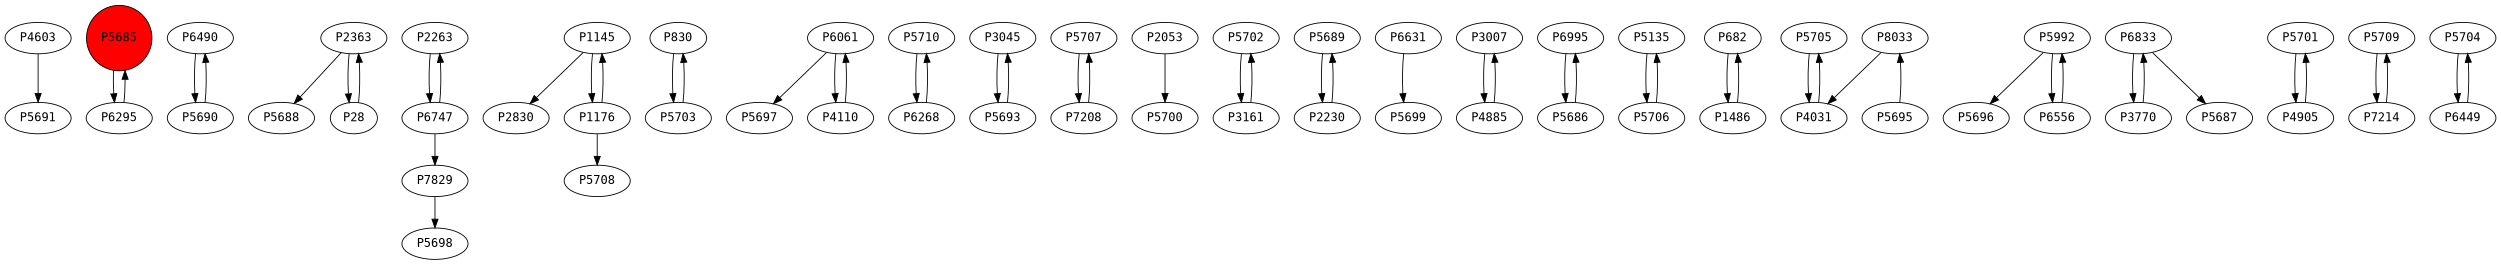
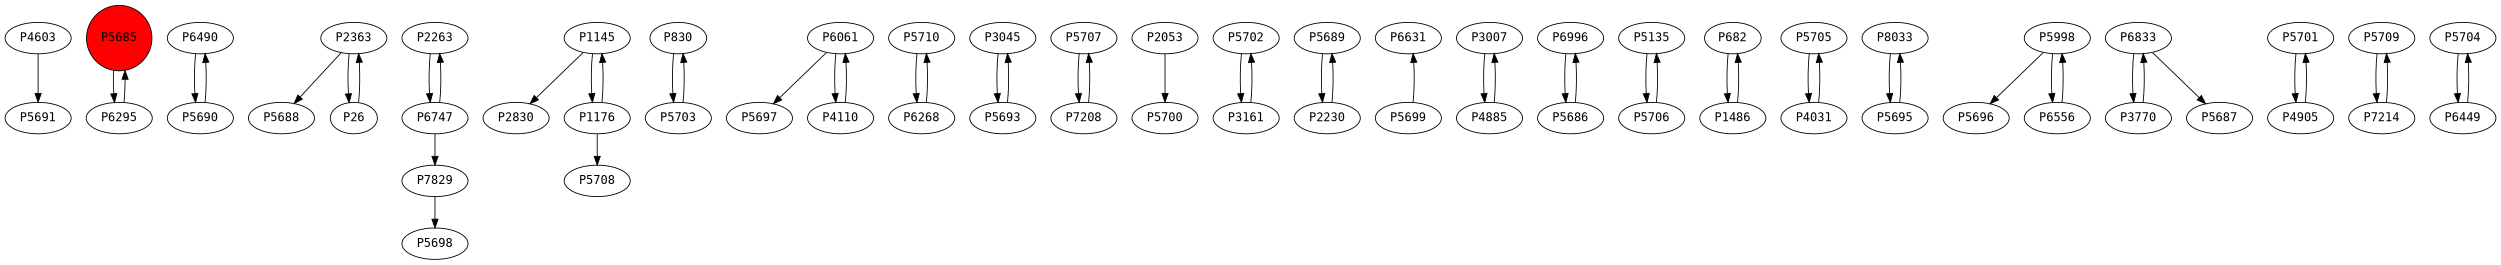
node "P6995": label "P6995" -> "P6996"
node "P5992": label "P5992" -> "P5998"
edge "P6631" -> "P5699": reversed
edge "P8033" -> "P4031": now "P8033" -> "P5695"
node "P28": label "P28" -> "P26"
